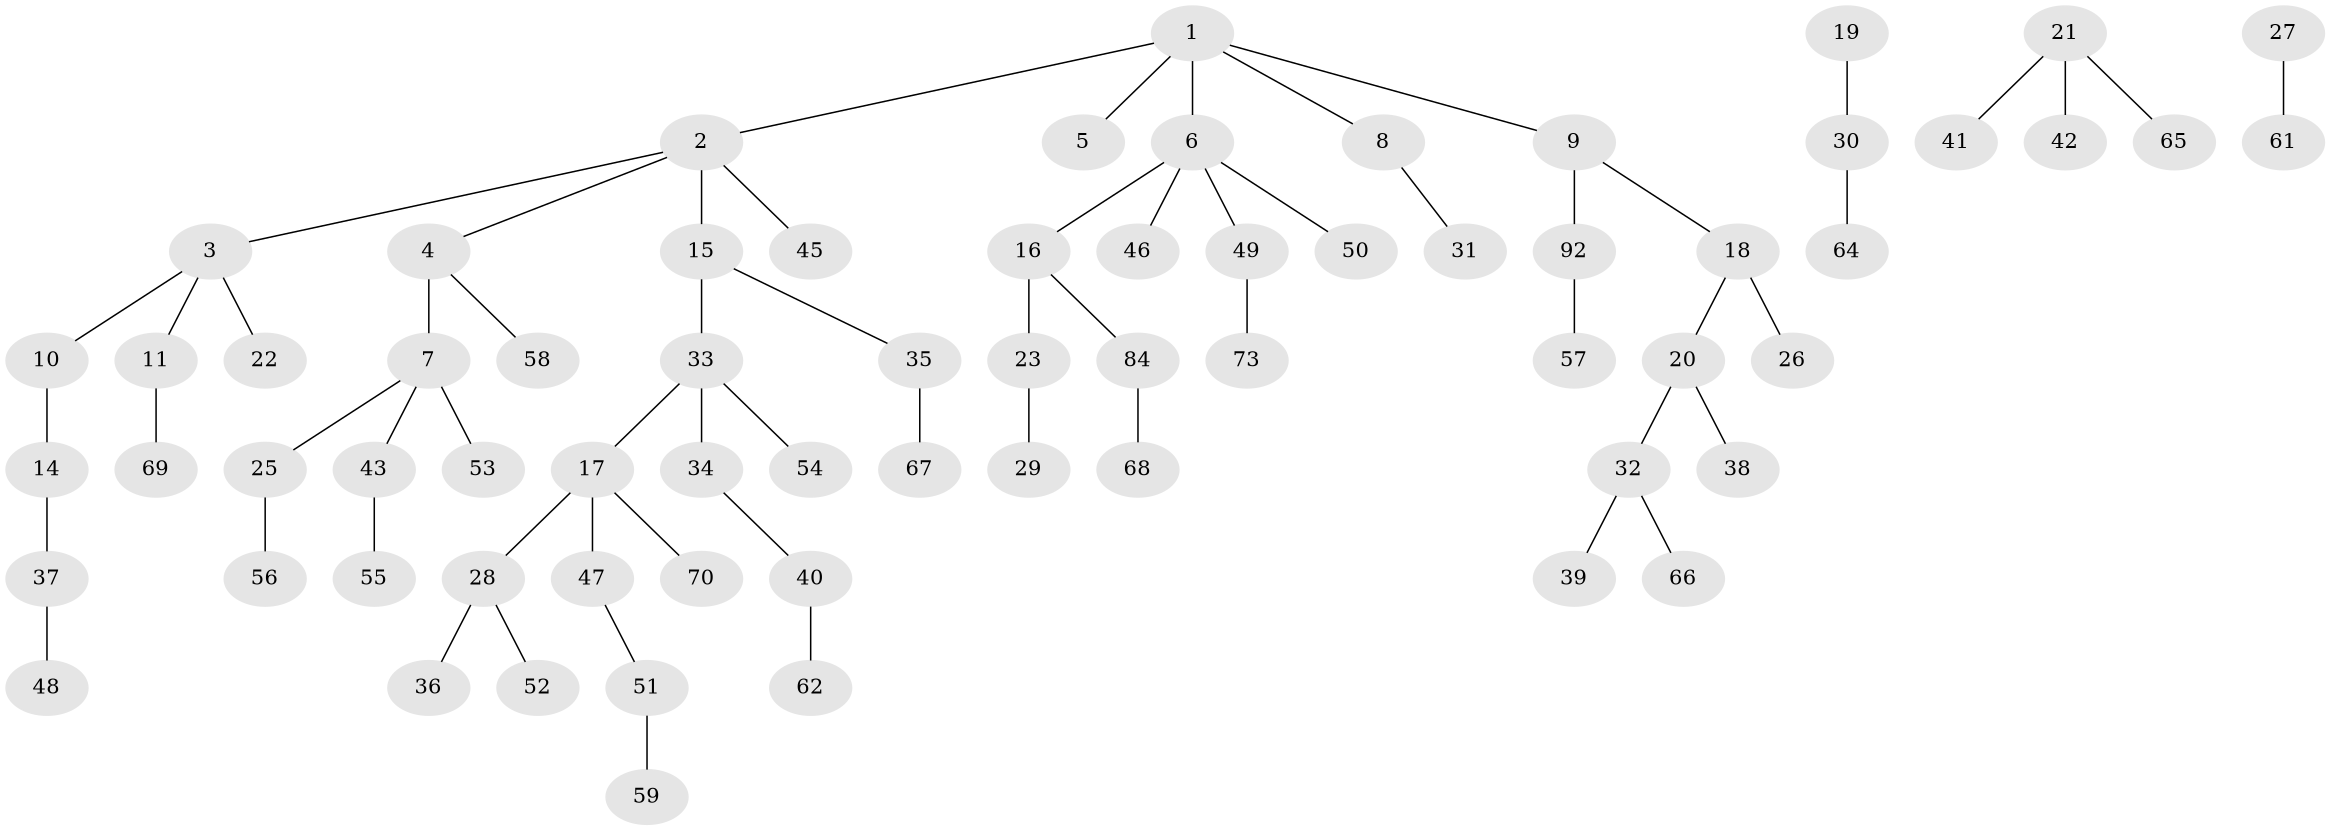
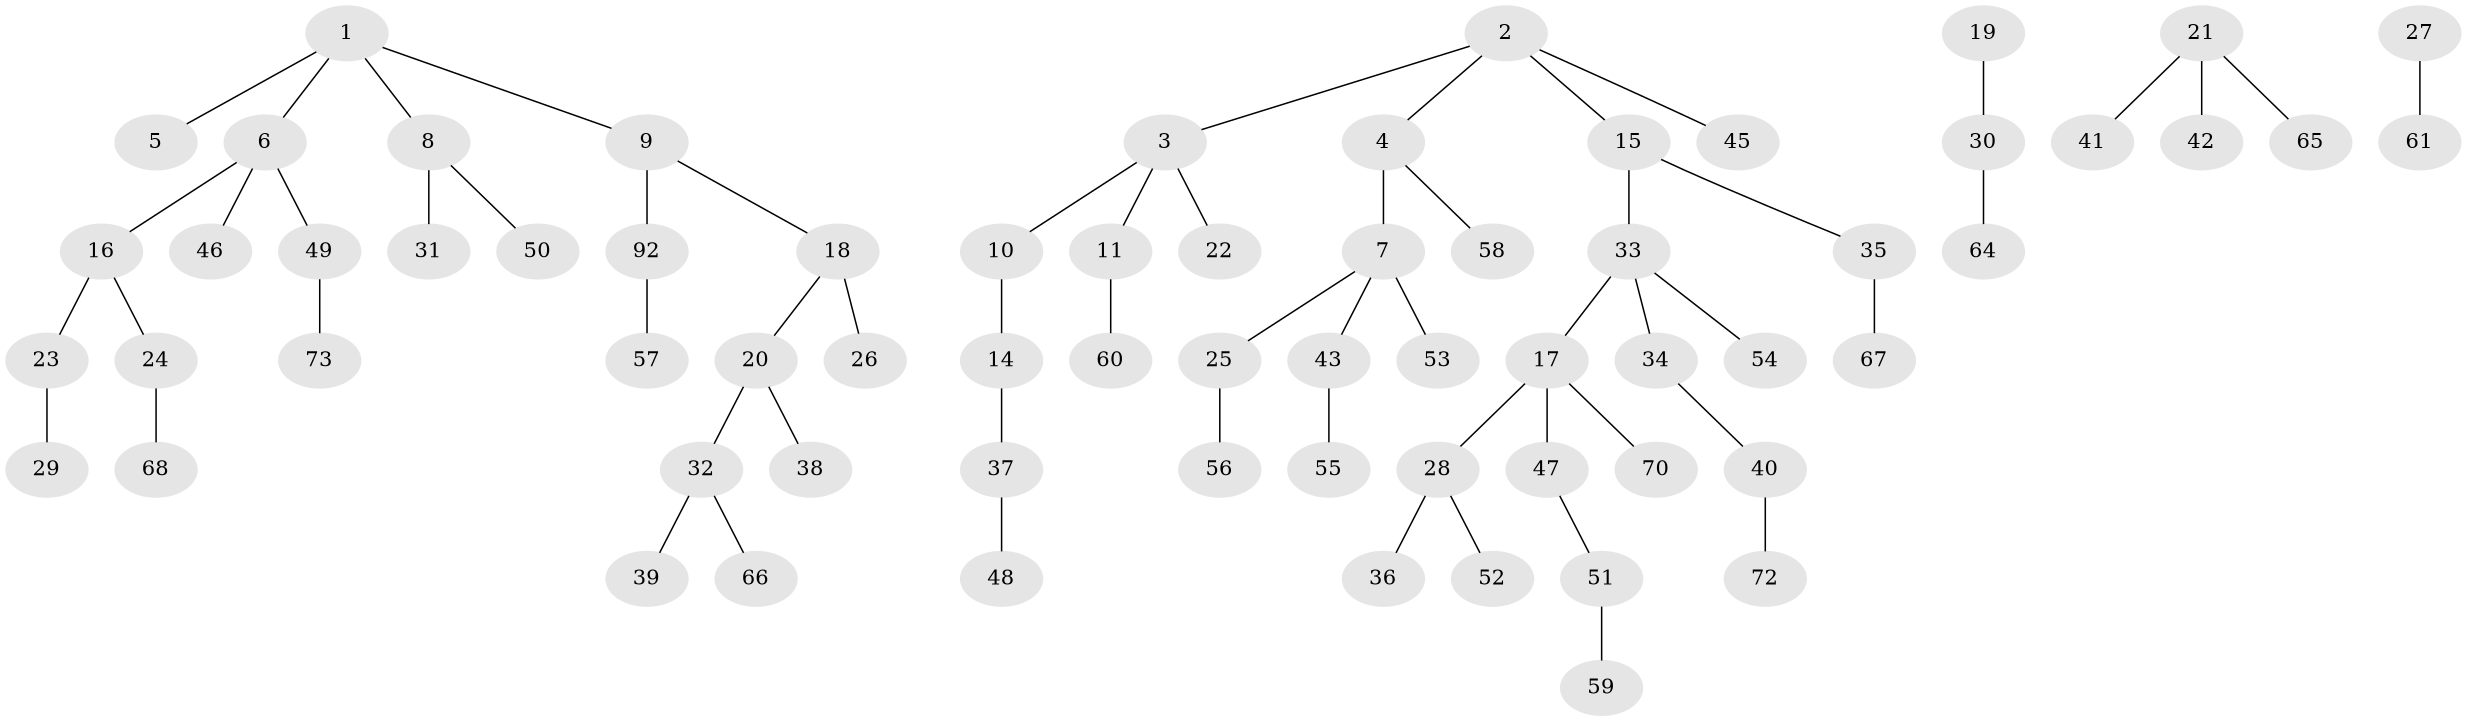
edge "1" -- "2": removed
edge "6" -- "50": now "8" -- "50"
node "84": label "84" -> "24"
node "69": label "69" -> "60"
node "62": label "62" -> "72"
